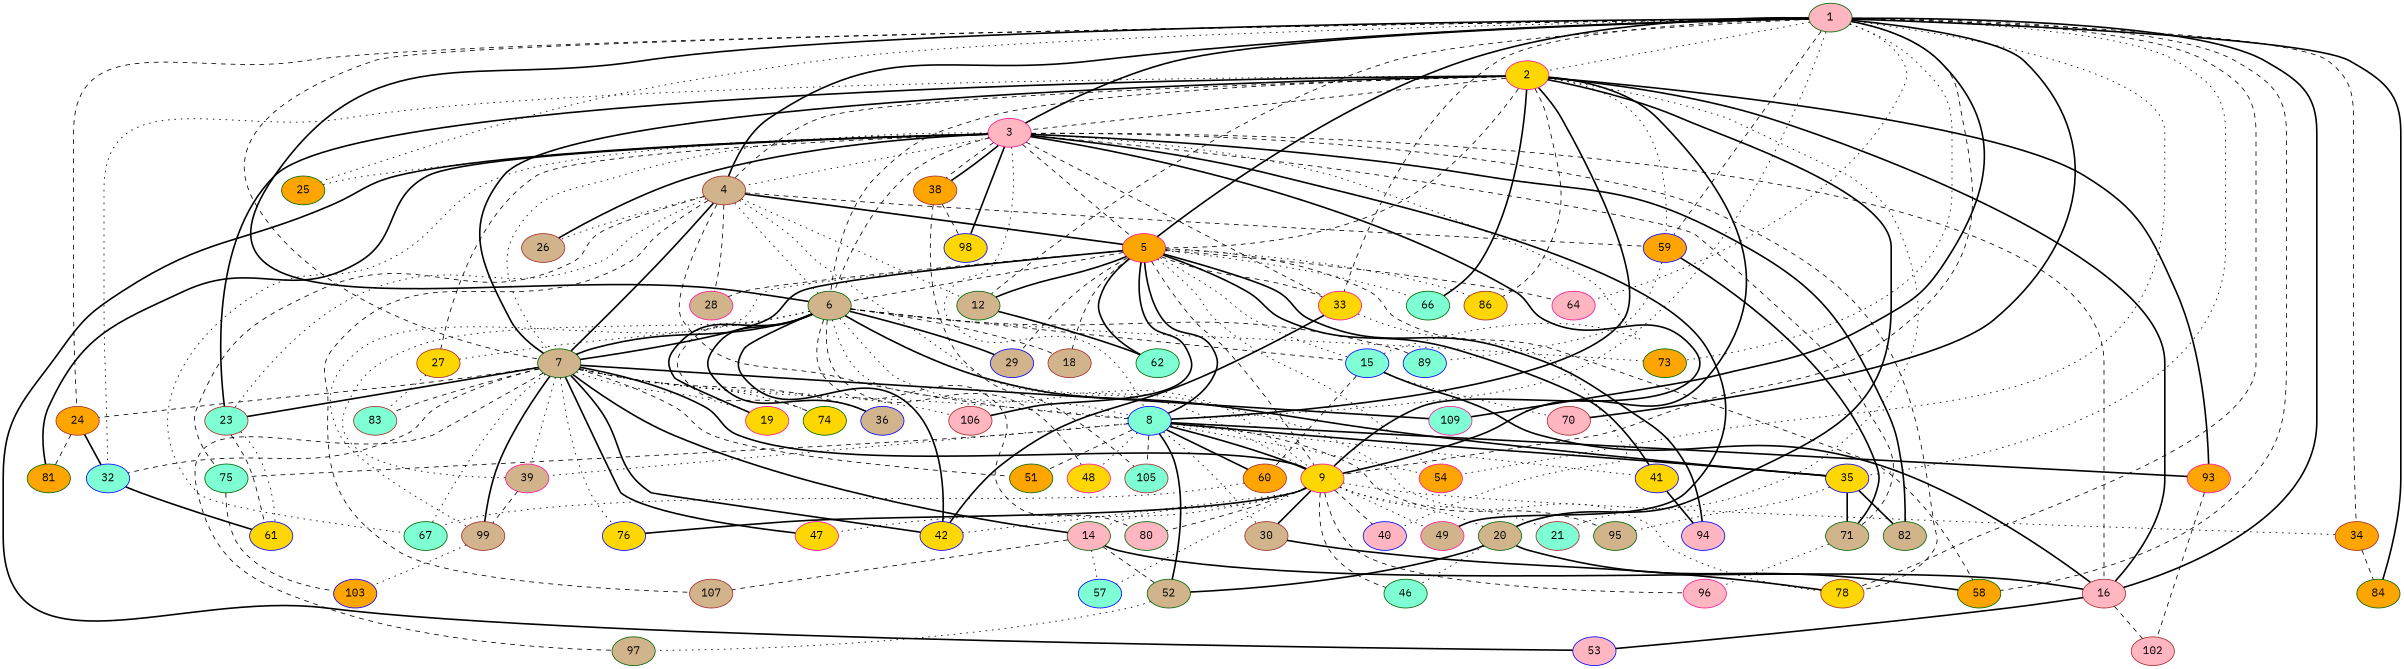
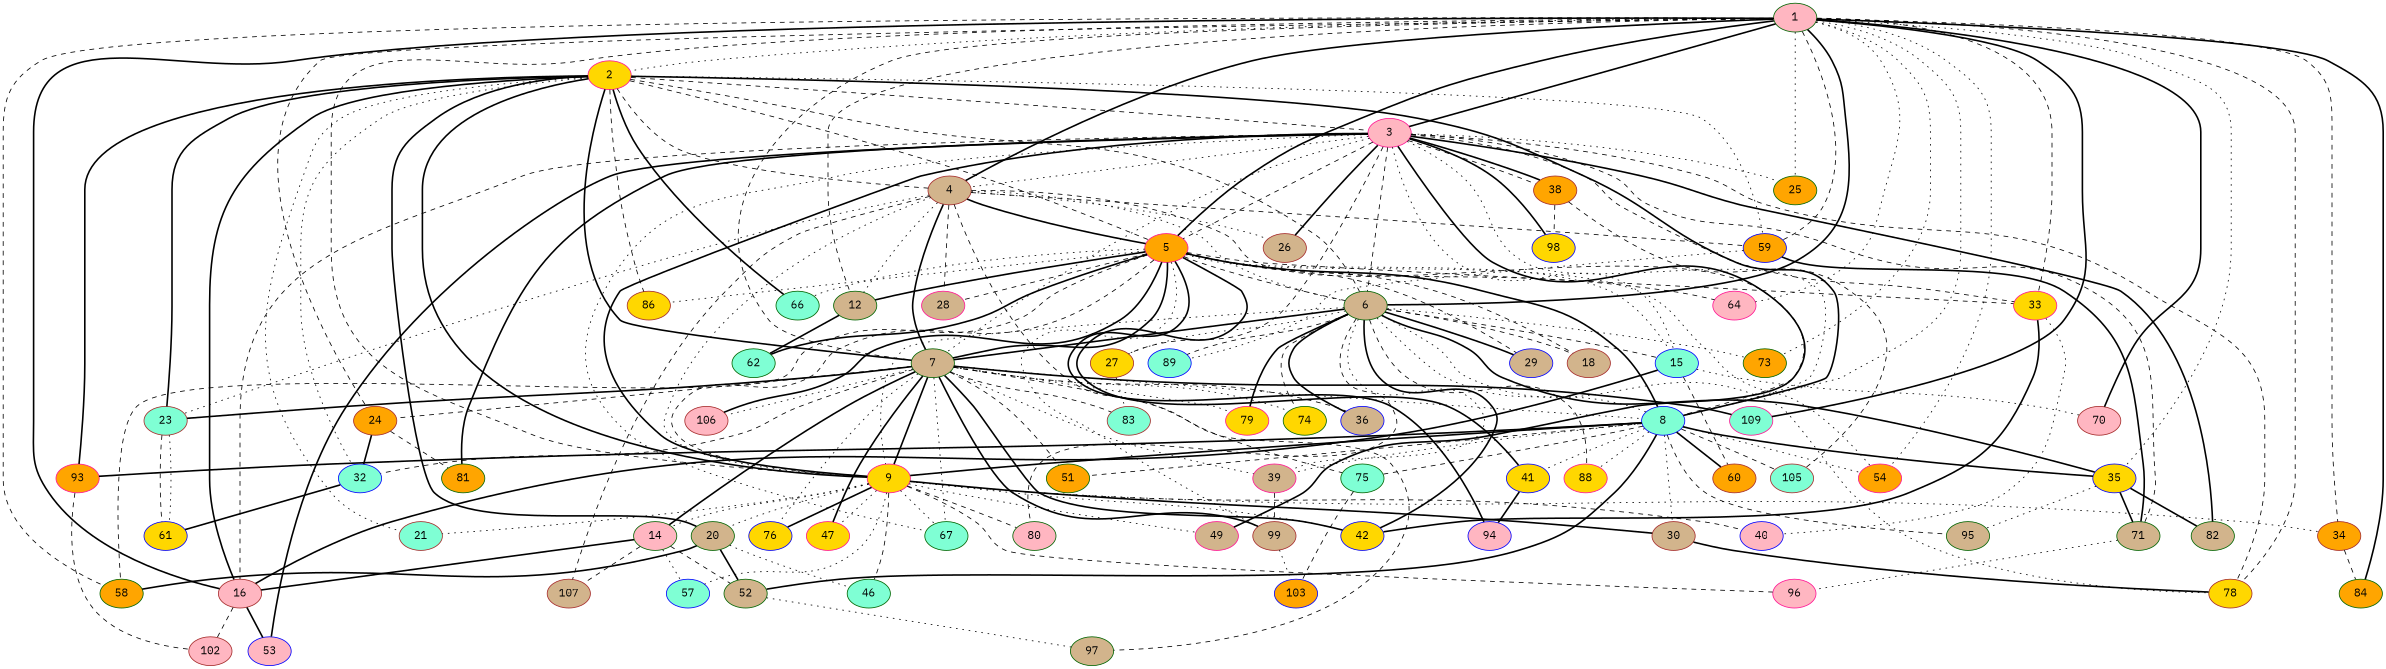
node "19": label "19" -> "79"
node "48": label "48" -> "88"
edge "60" -- "67": now "9" -- "67"
